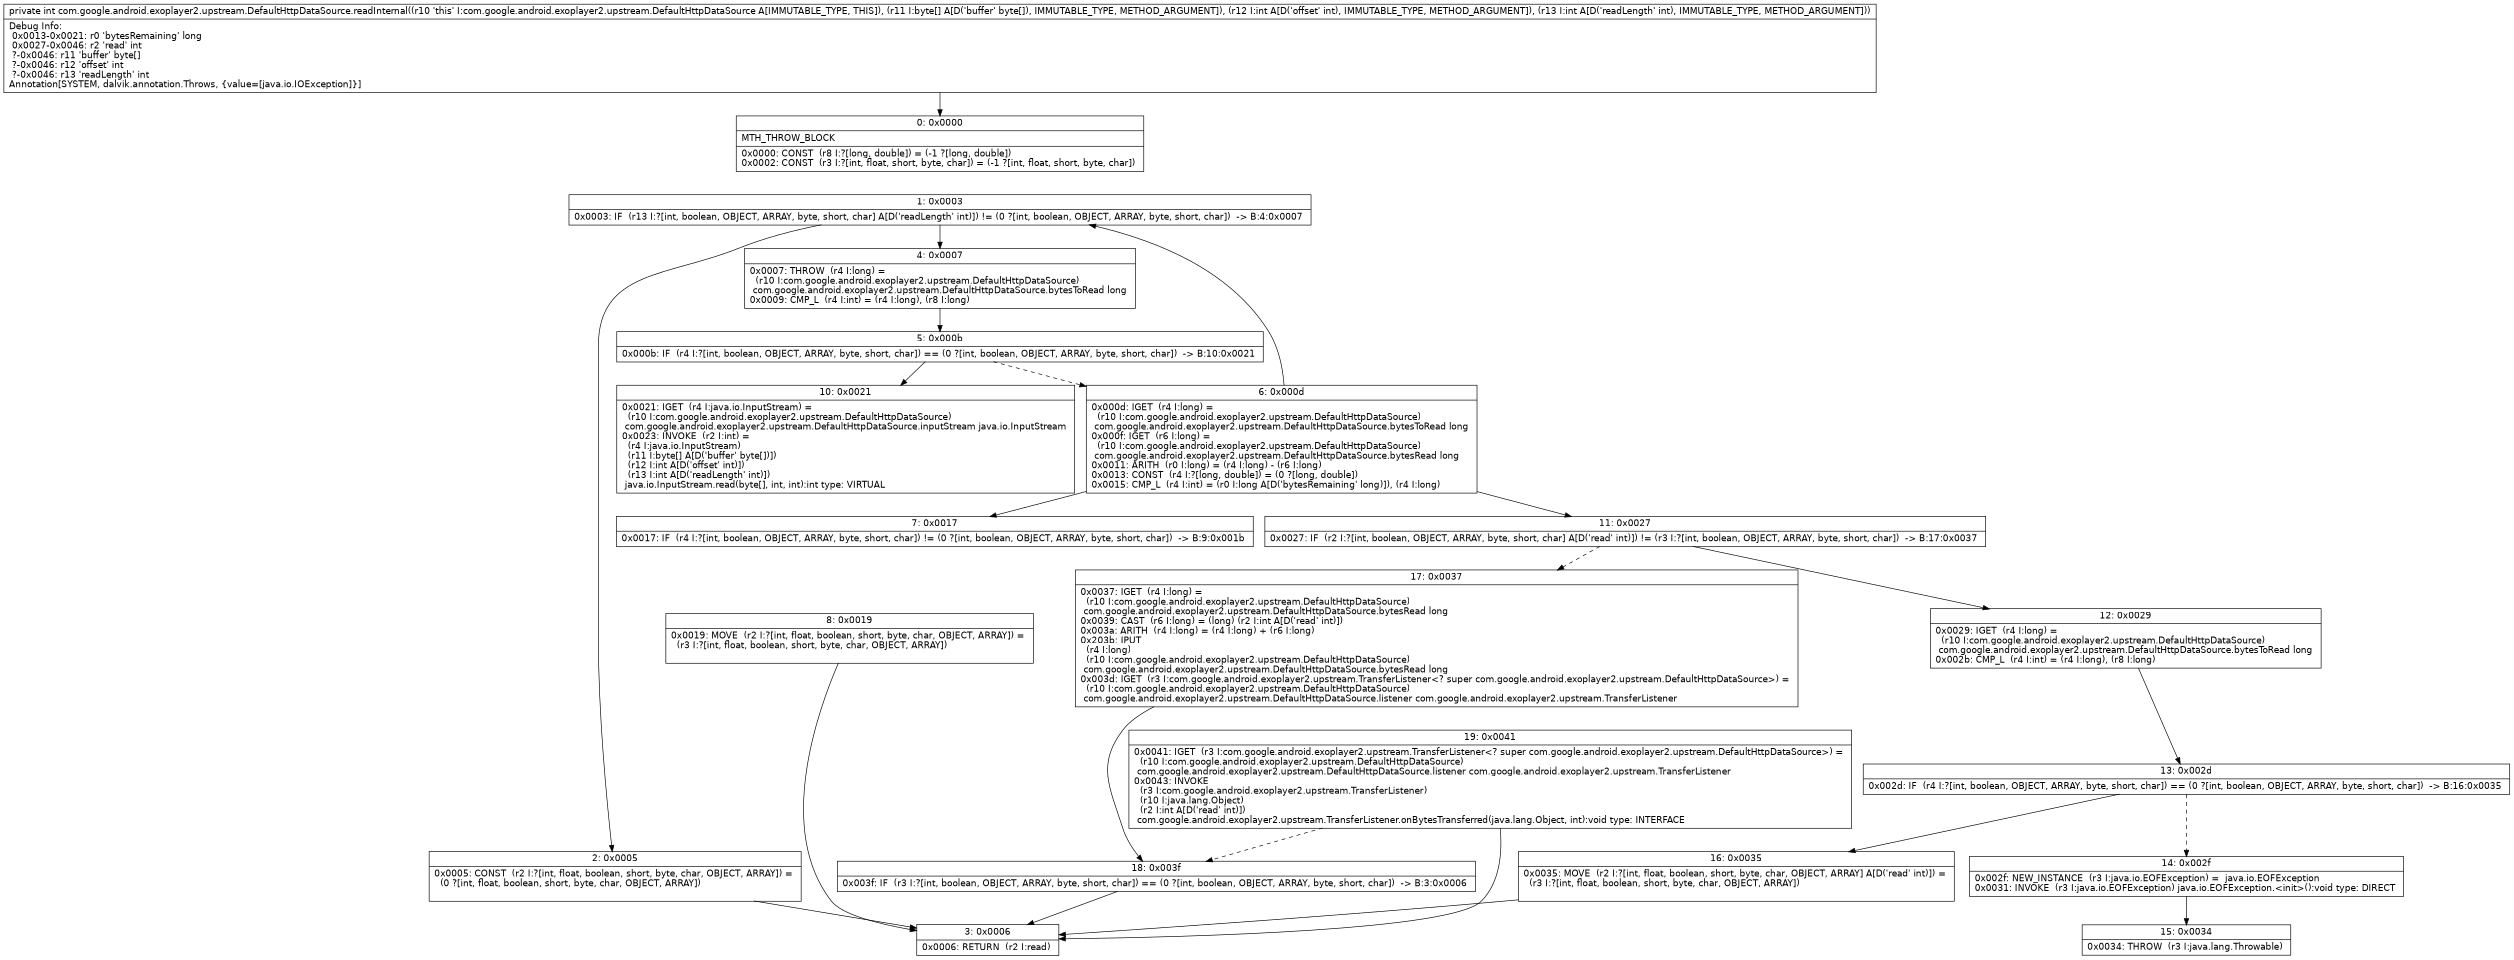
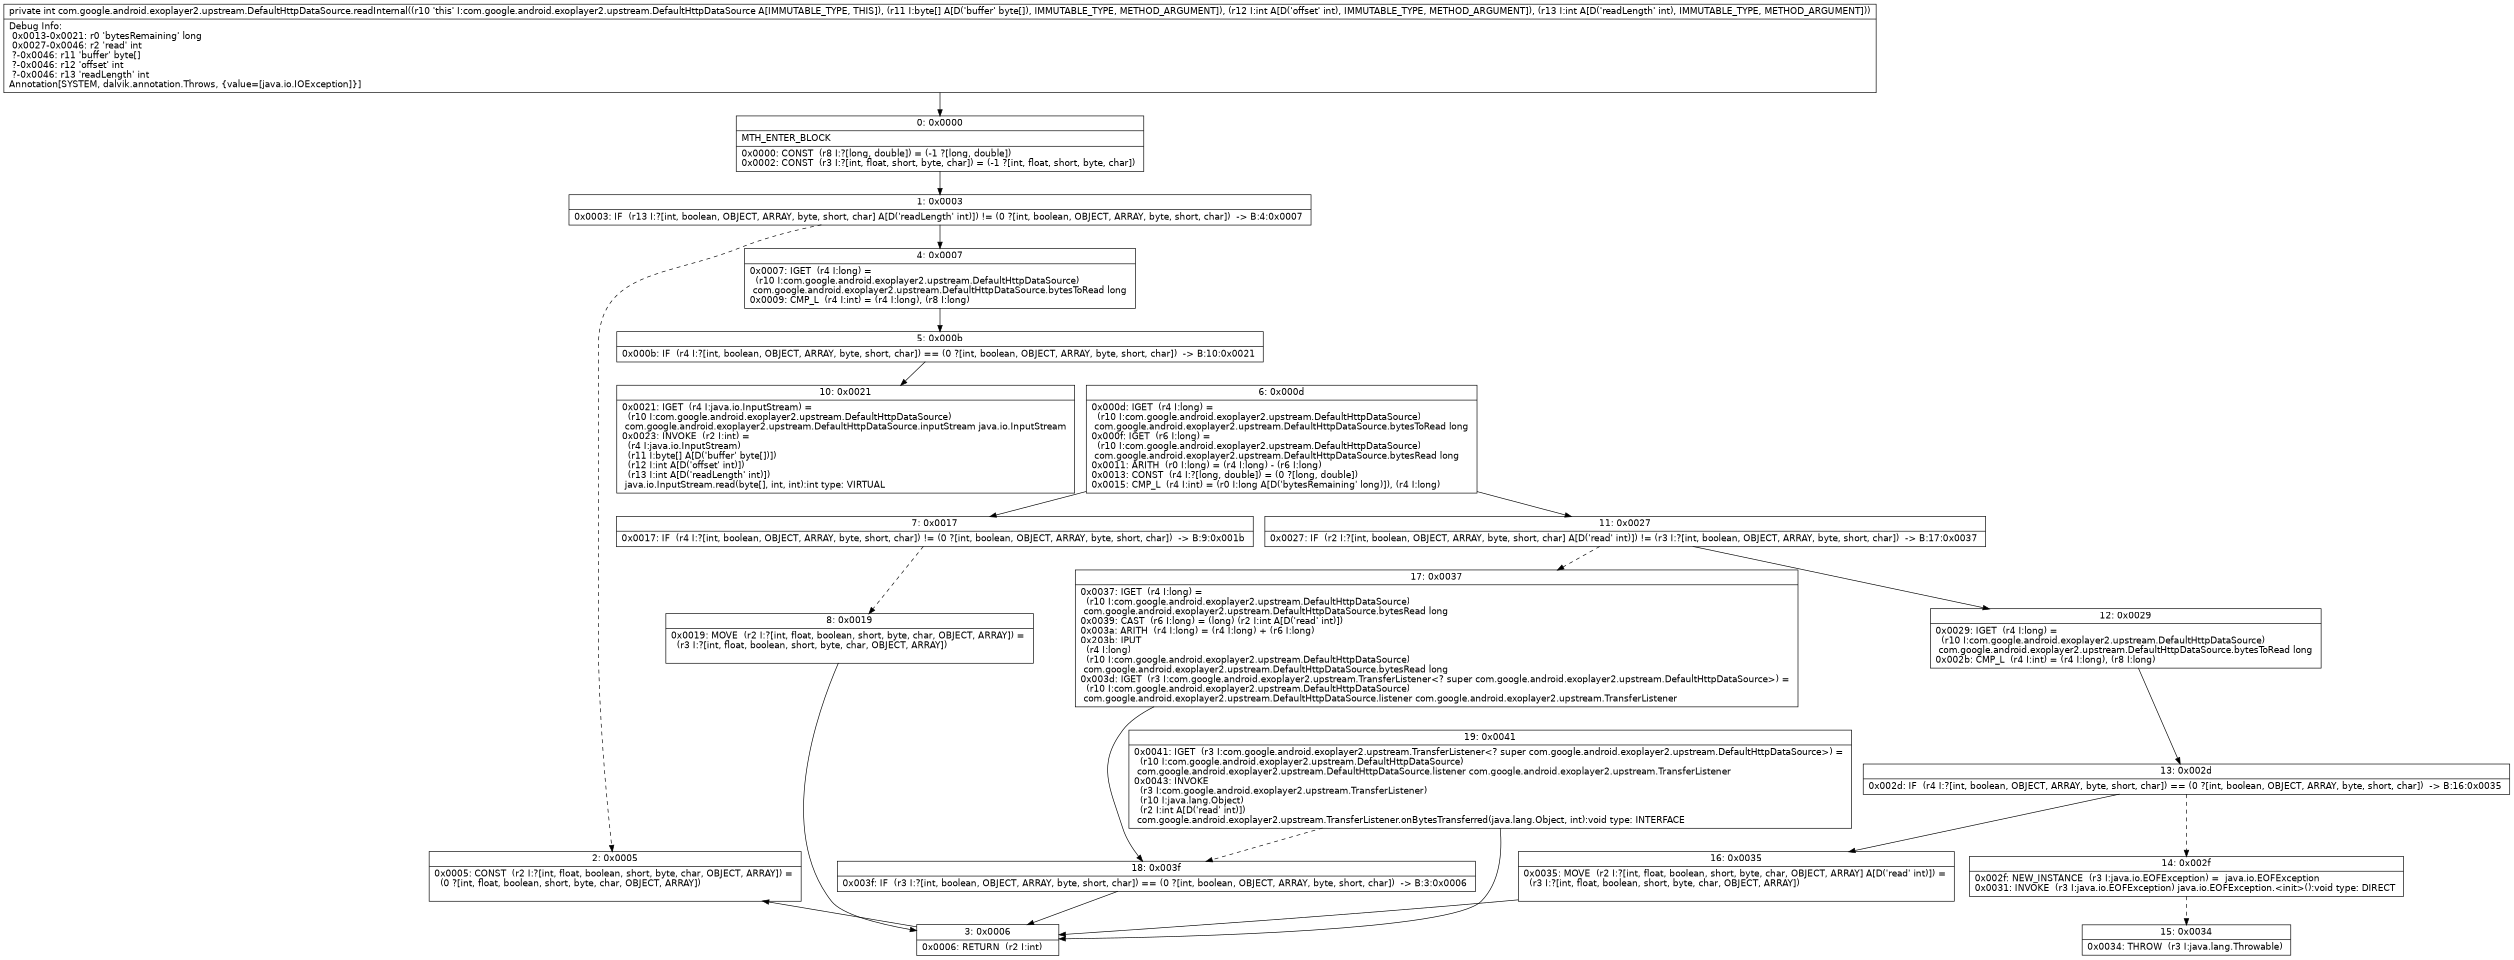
node "0: 0x0000": text "MTH_THROW_BLOCK" -> "MTH_ENTER_BLOCK"
node "4: 0x0007": text "0x0007: THROW  (r4 I:long) =" -> "0x0007: IGET  (r4 I:long) ="
edge "6: 0x000d" -> "1: 0x0003": now "0: 0x0000" -> "1: 0x0003"
edge "5: 0x000b" -> "6: 0x000d": removed
edge "1: 0x0003" -> "2: 0x0005": style solid -> dashed
edge "7: 0x0017" -> "8: 0x0019": added
edge "14: 0x002f" -> "15: 0x0034": style solid -> dashed
edge "2: 0x0005" -> "3: 0x0006": reversed
node "3: 0x0006": text "0x0006: RETURN  (r2 I:read)" -> "0x0006: RETURN  (r2 I:int)"
